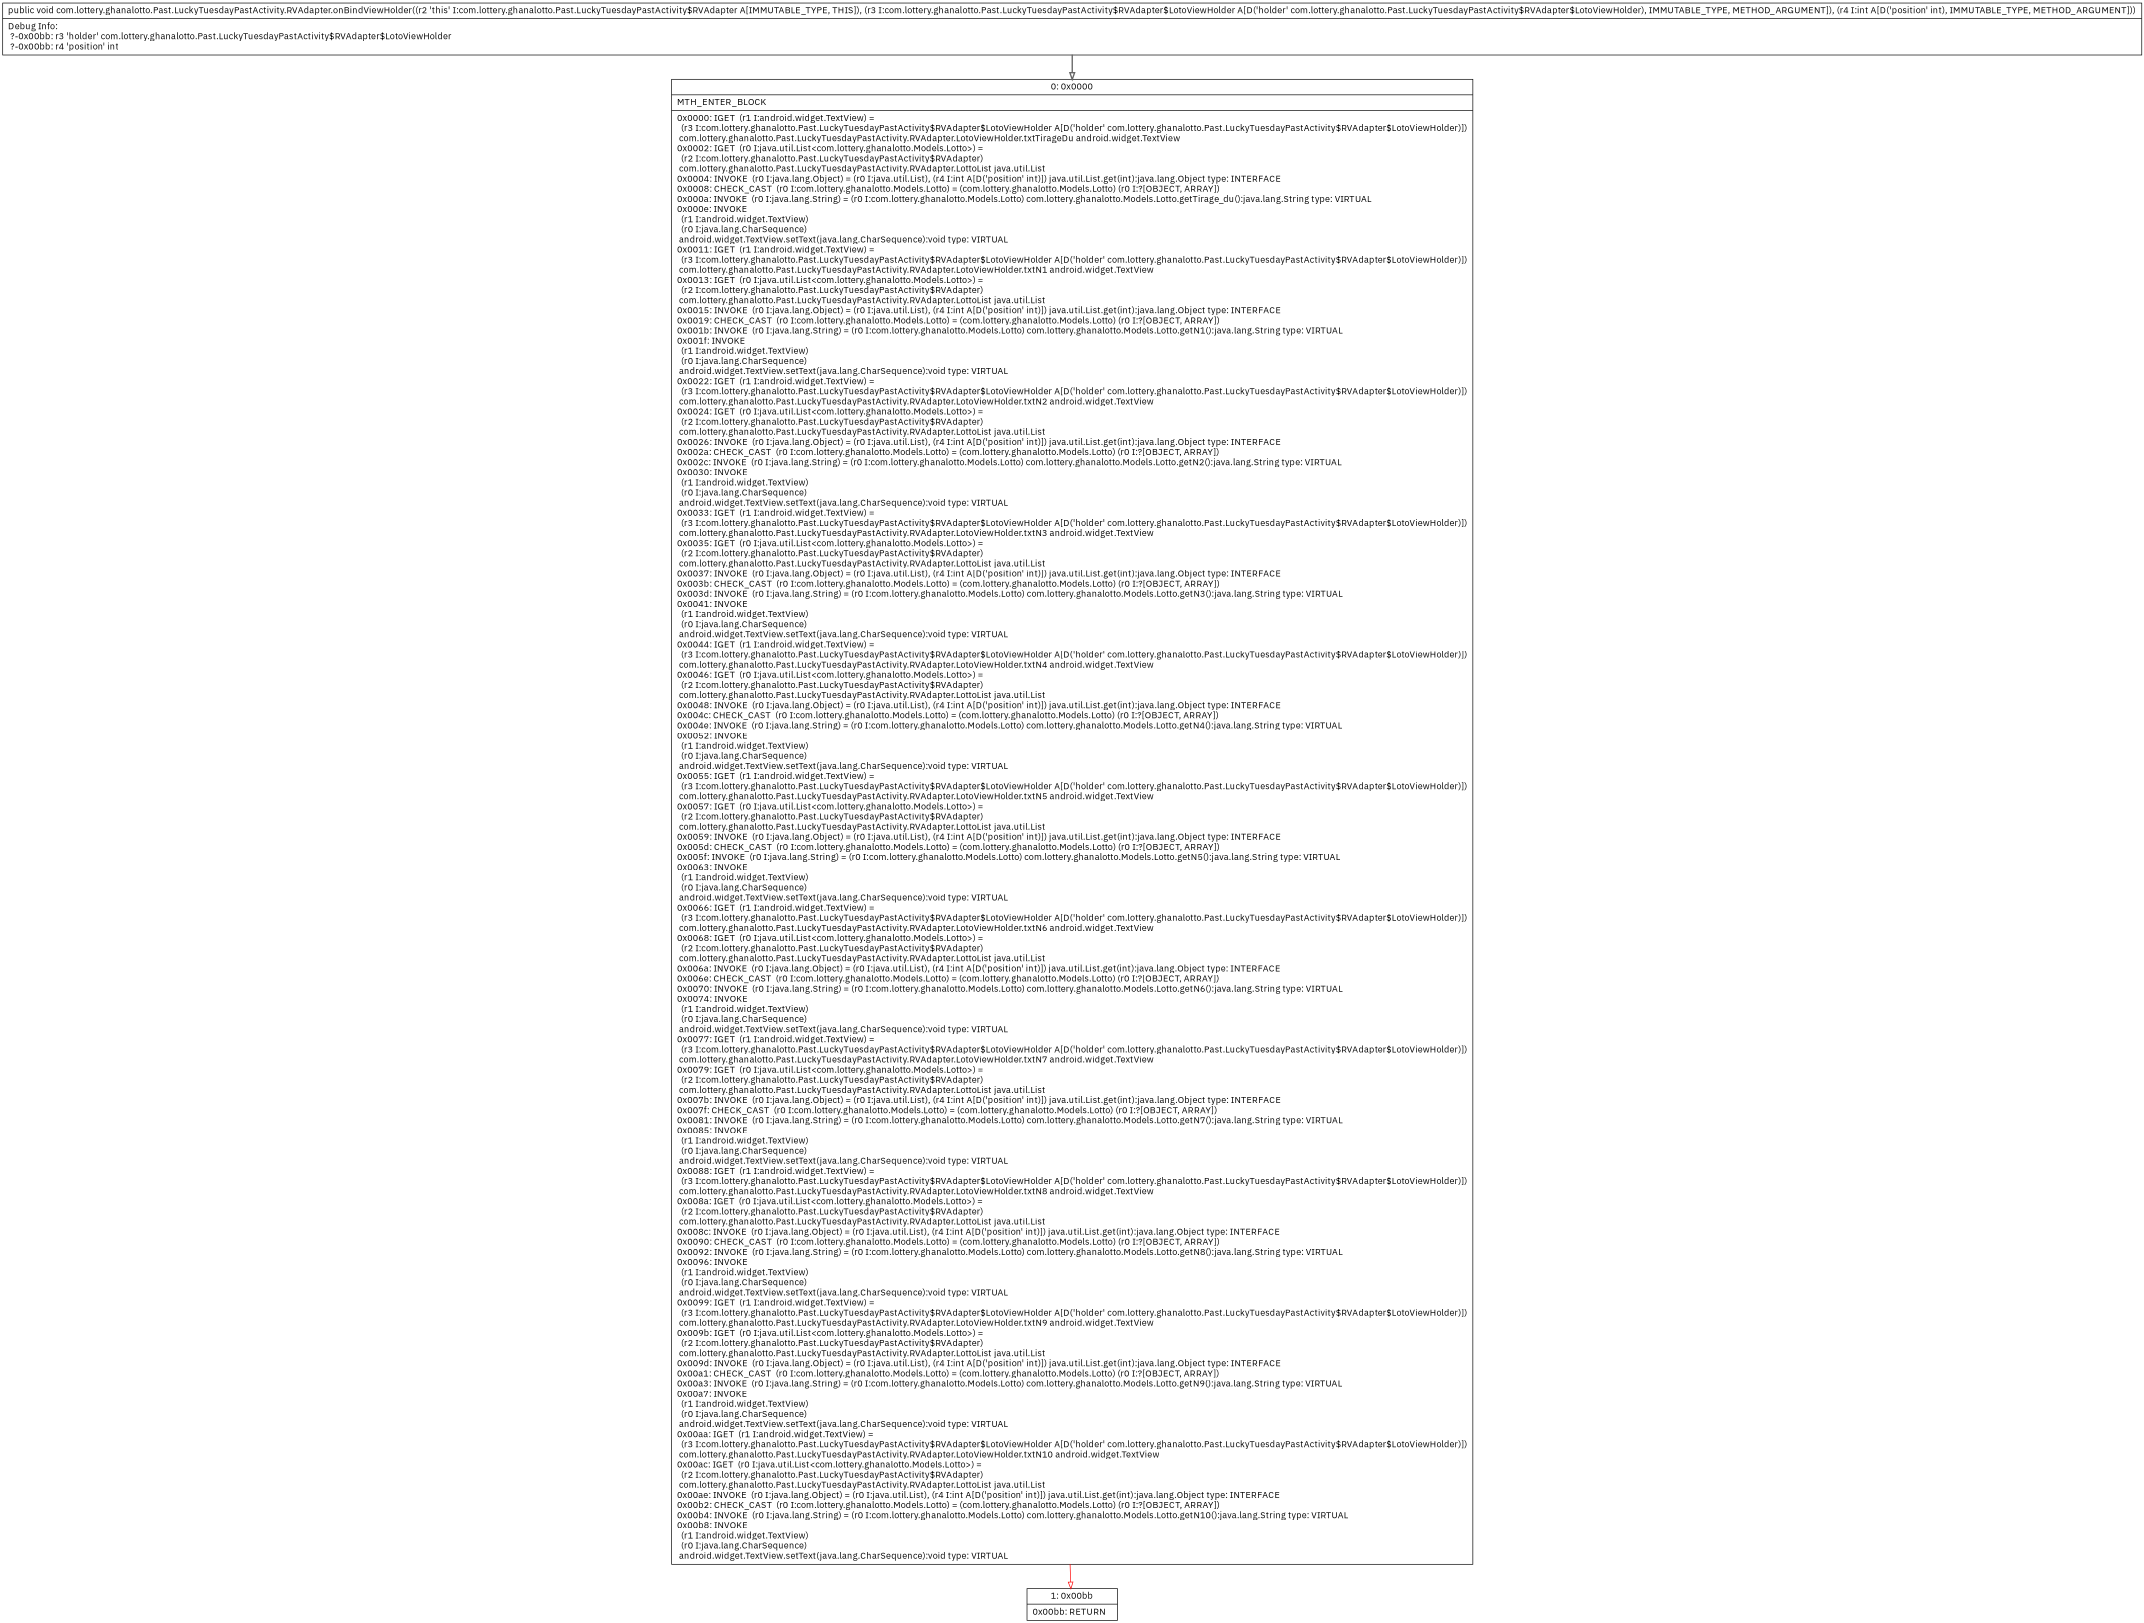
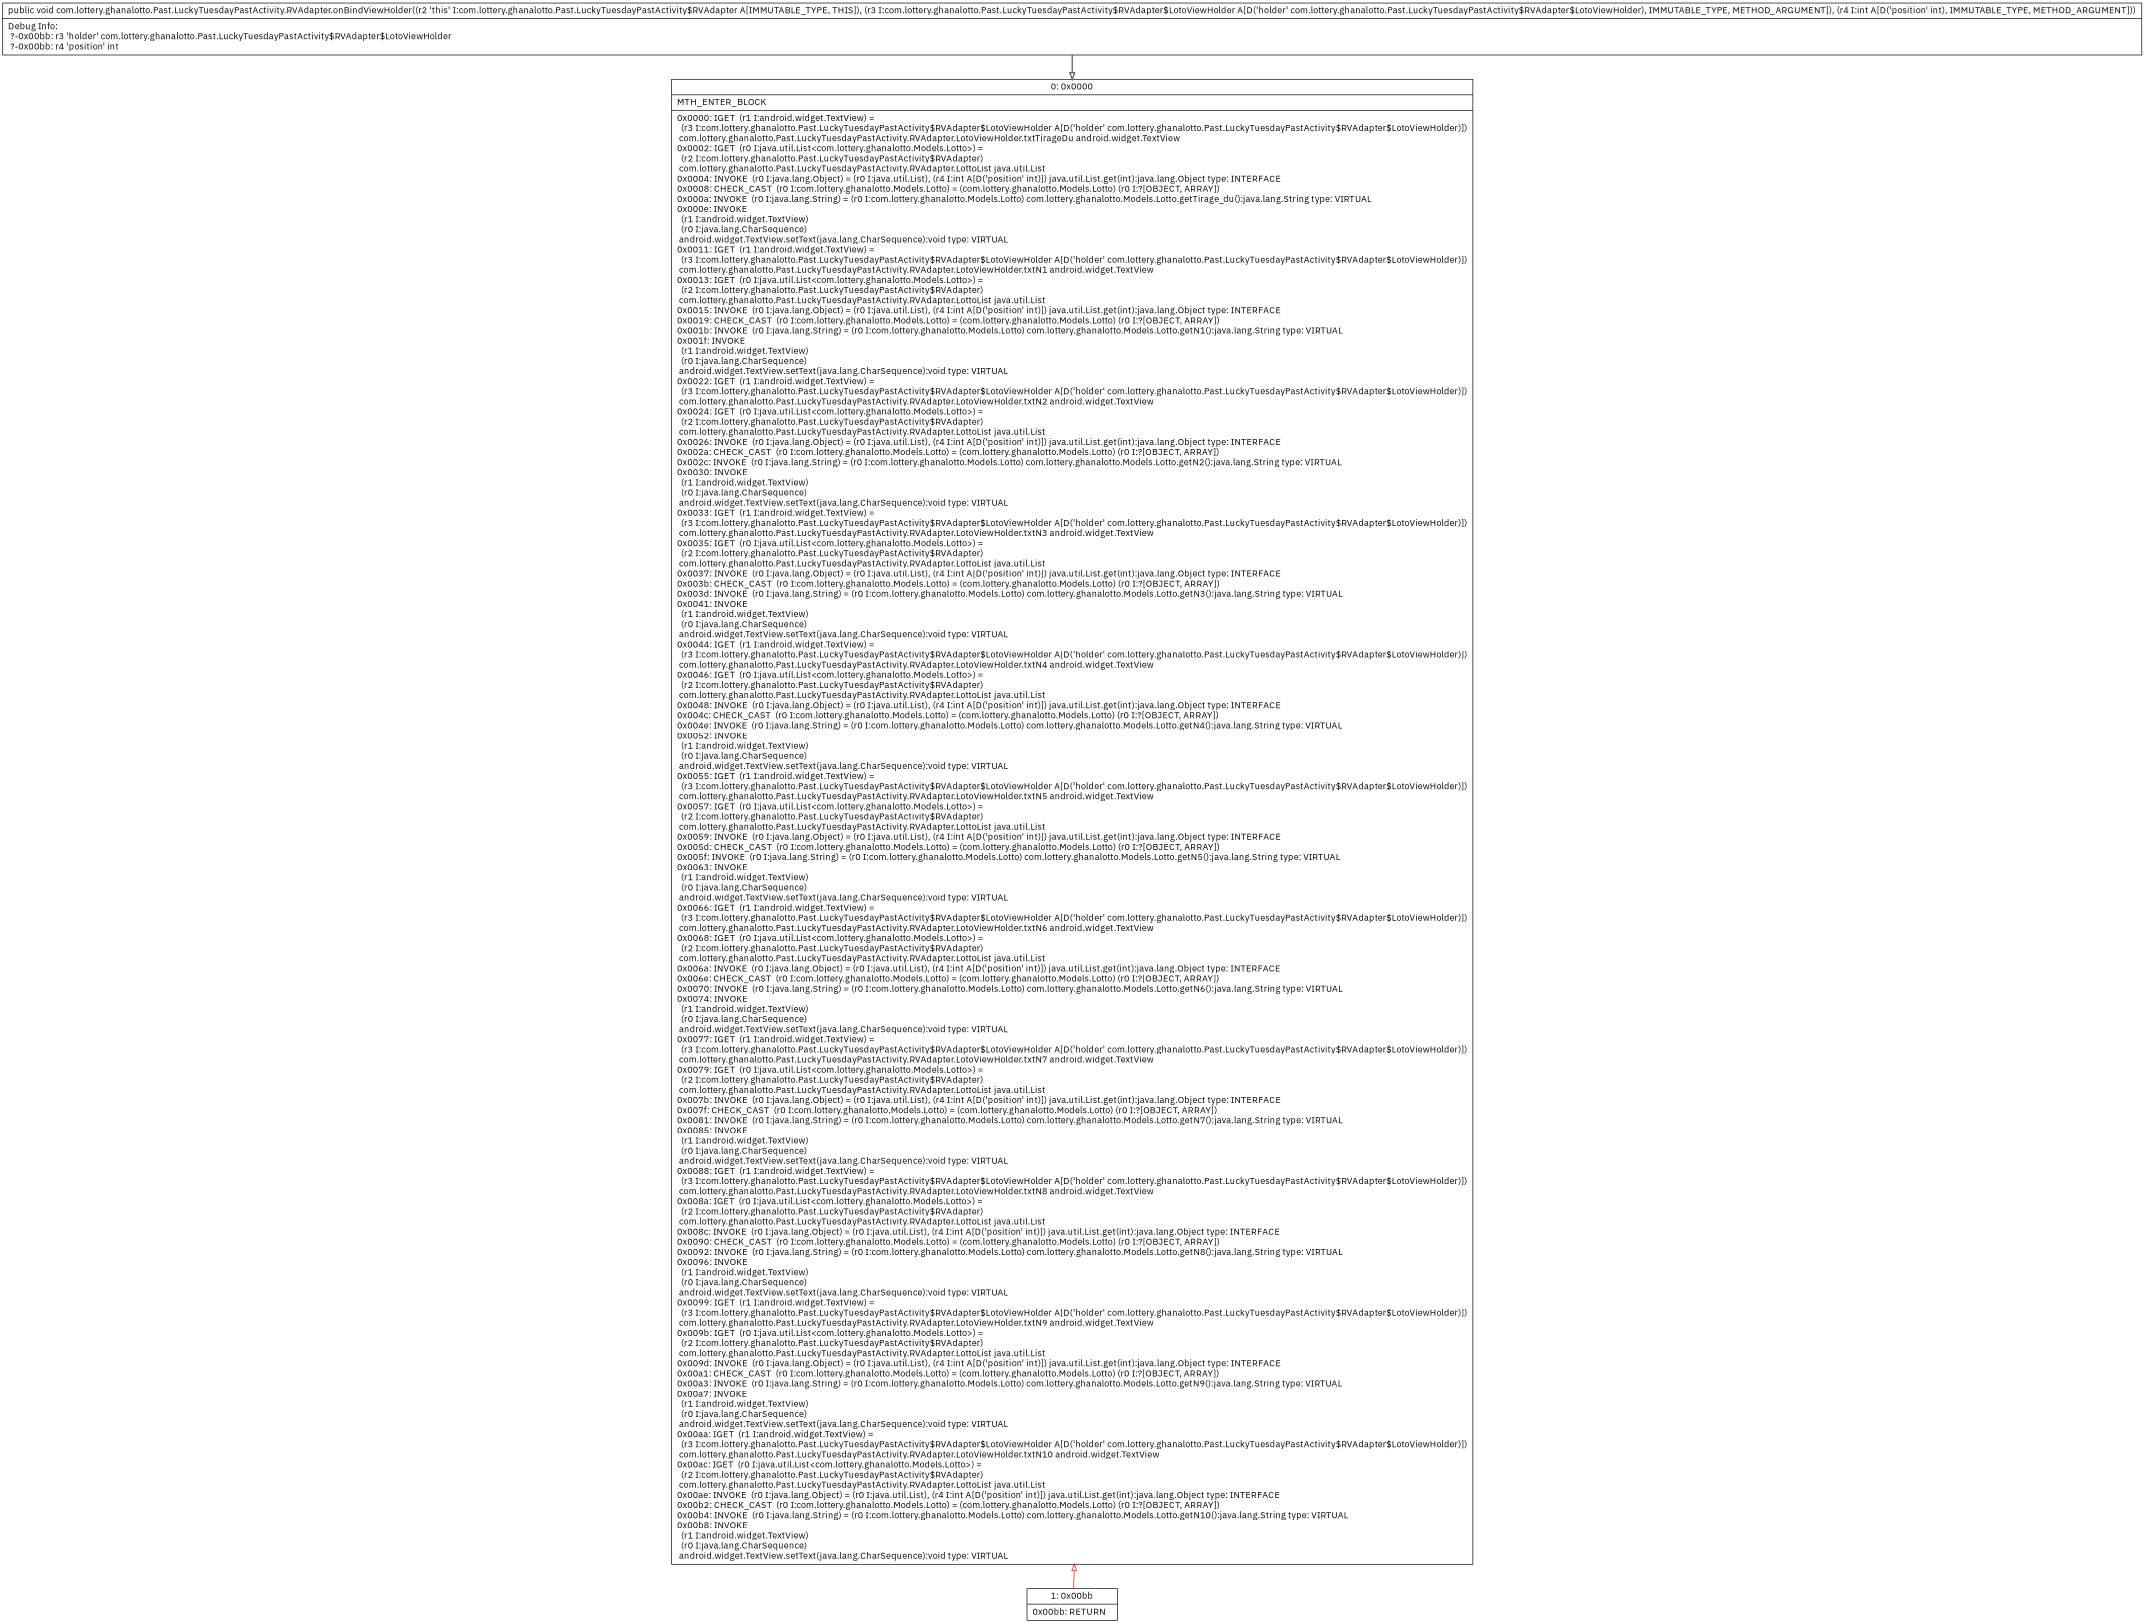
edge "0: 0x0000" -> "1: 0x00bb": reversed
